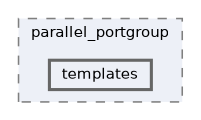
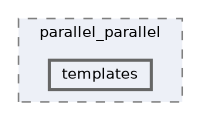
cluster "parallel_portgroup": label "parallel_portgroup" -> "parallel_parallel"
